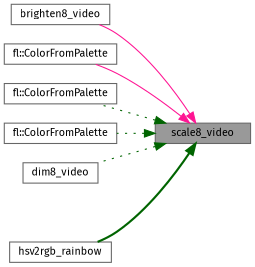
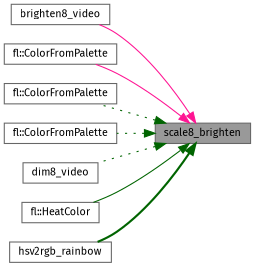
node "scale8_video": label "scale8_video" -> "scale8_brighten"
node "fl::HeatColor": added
